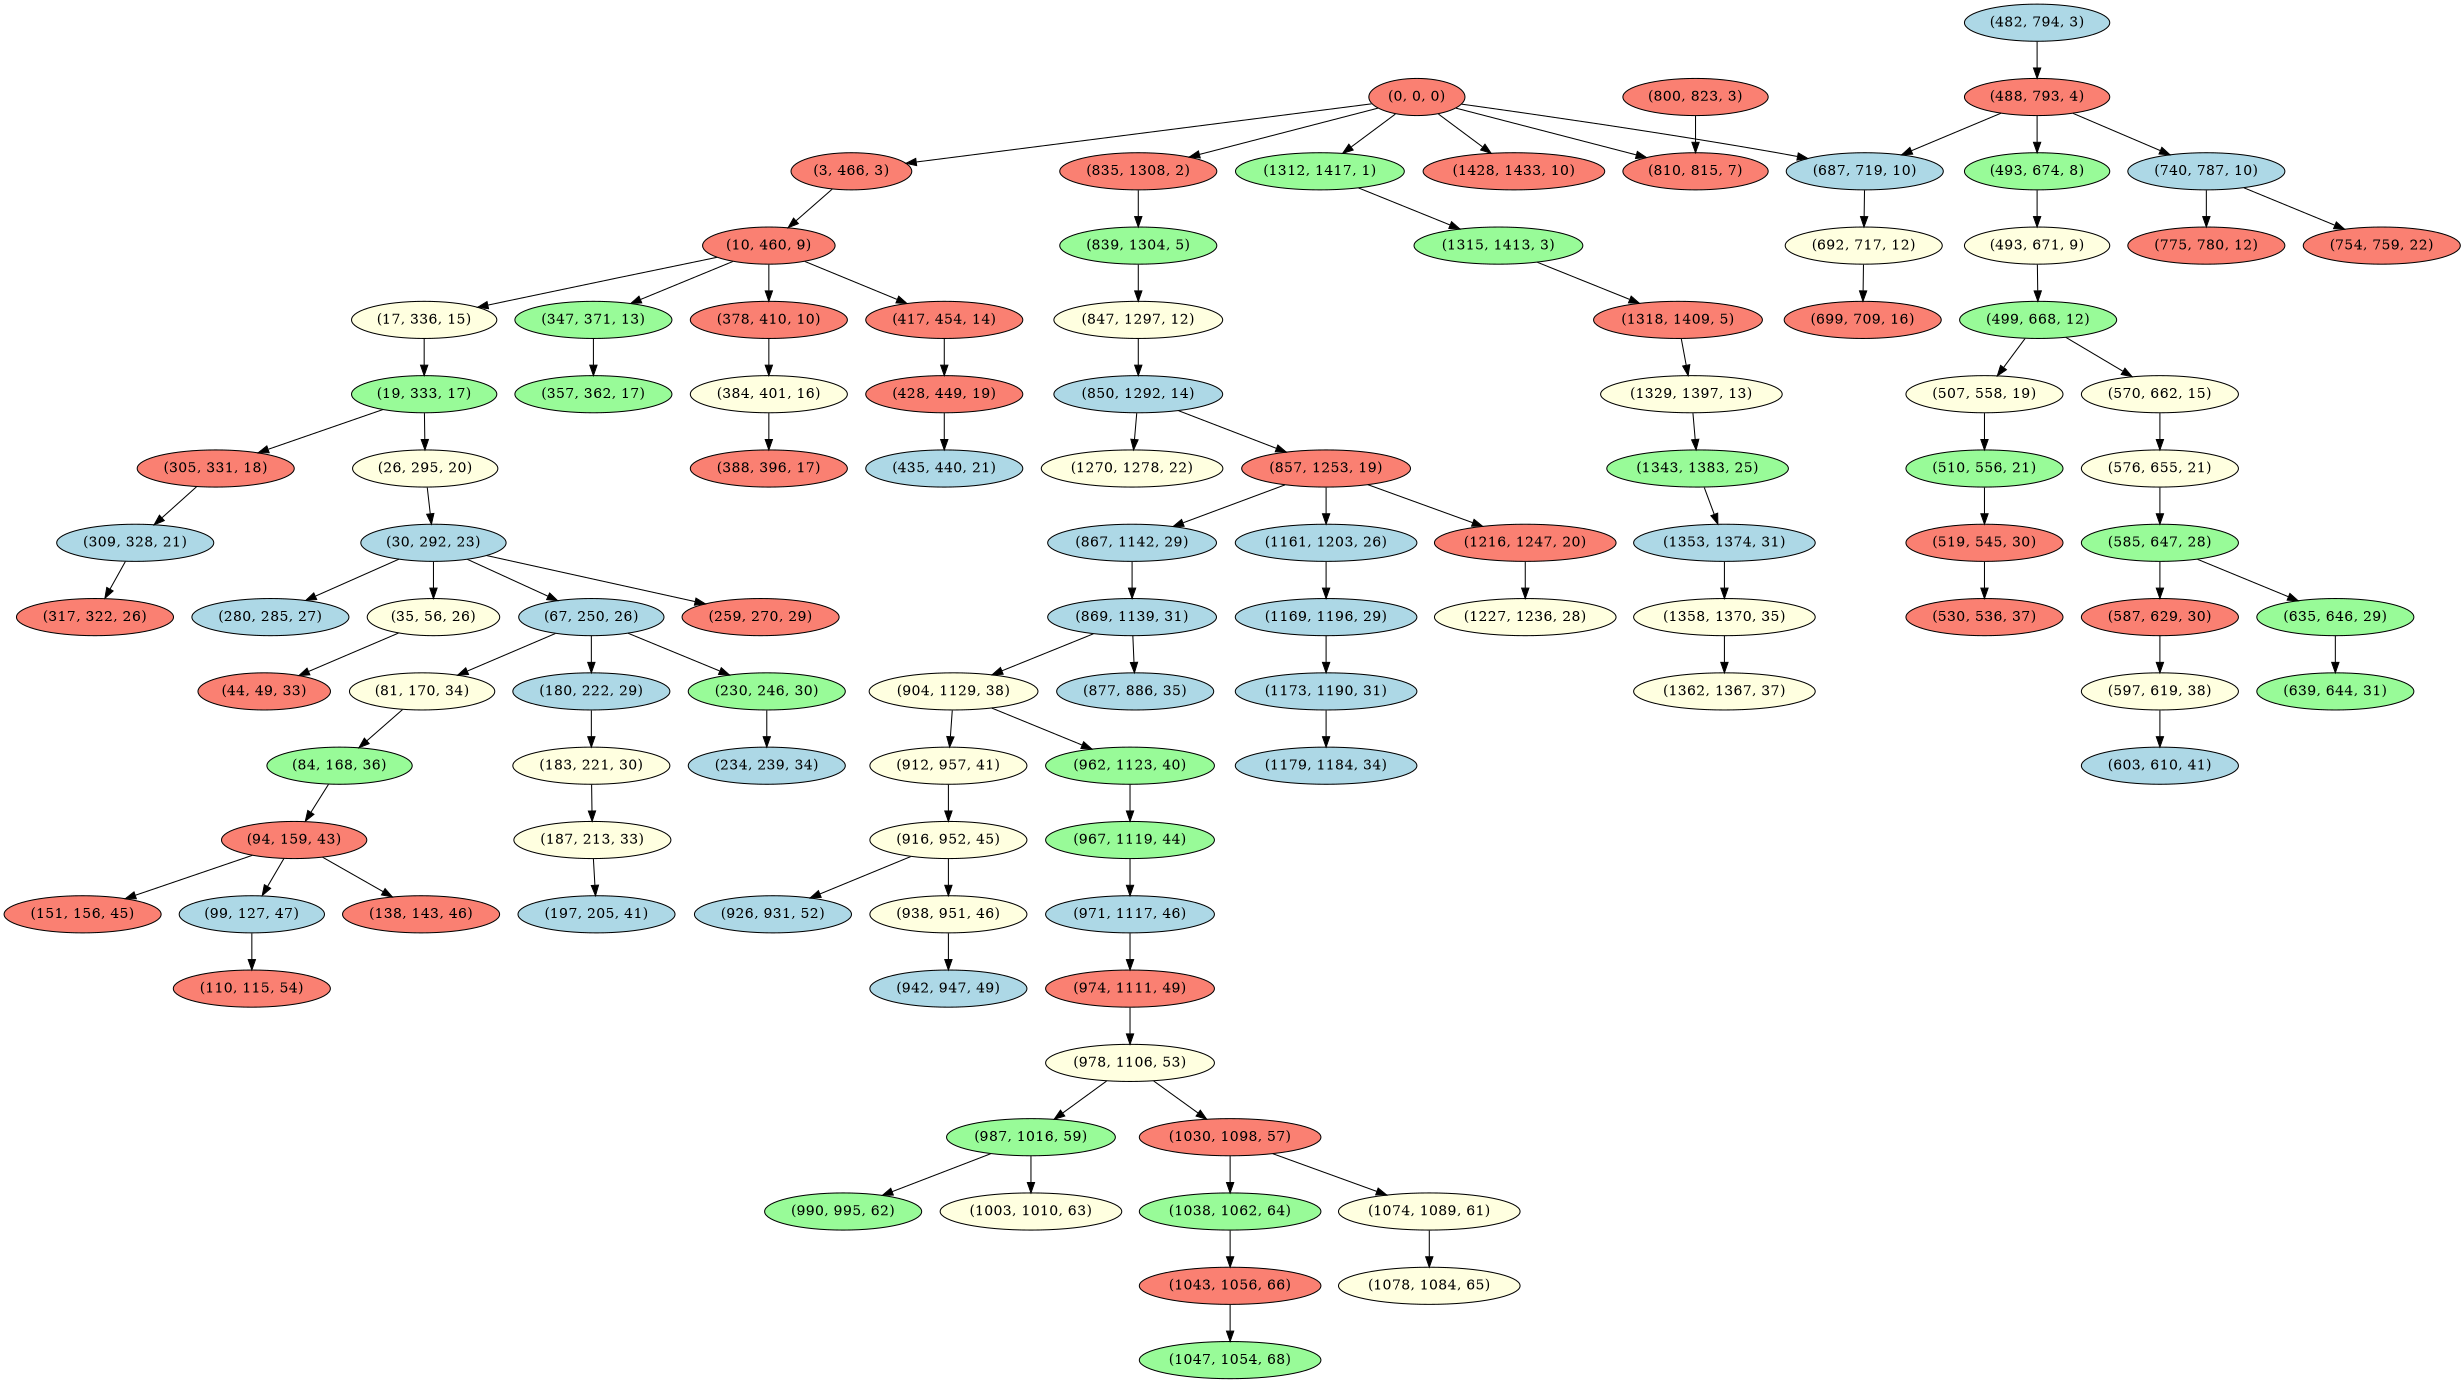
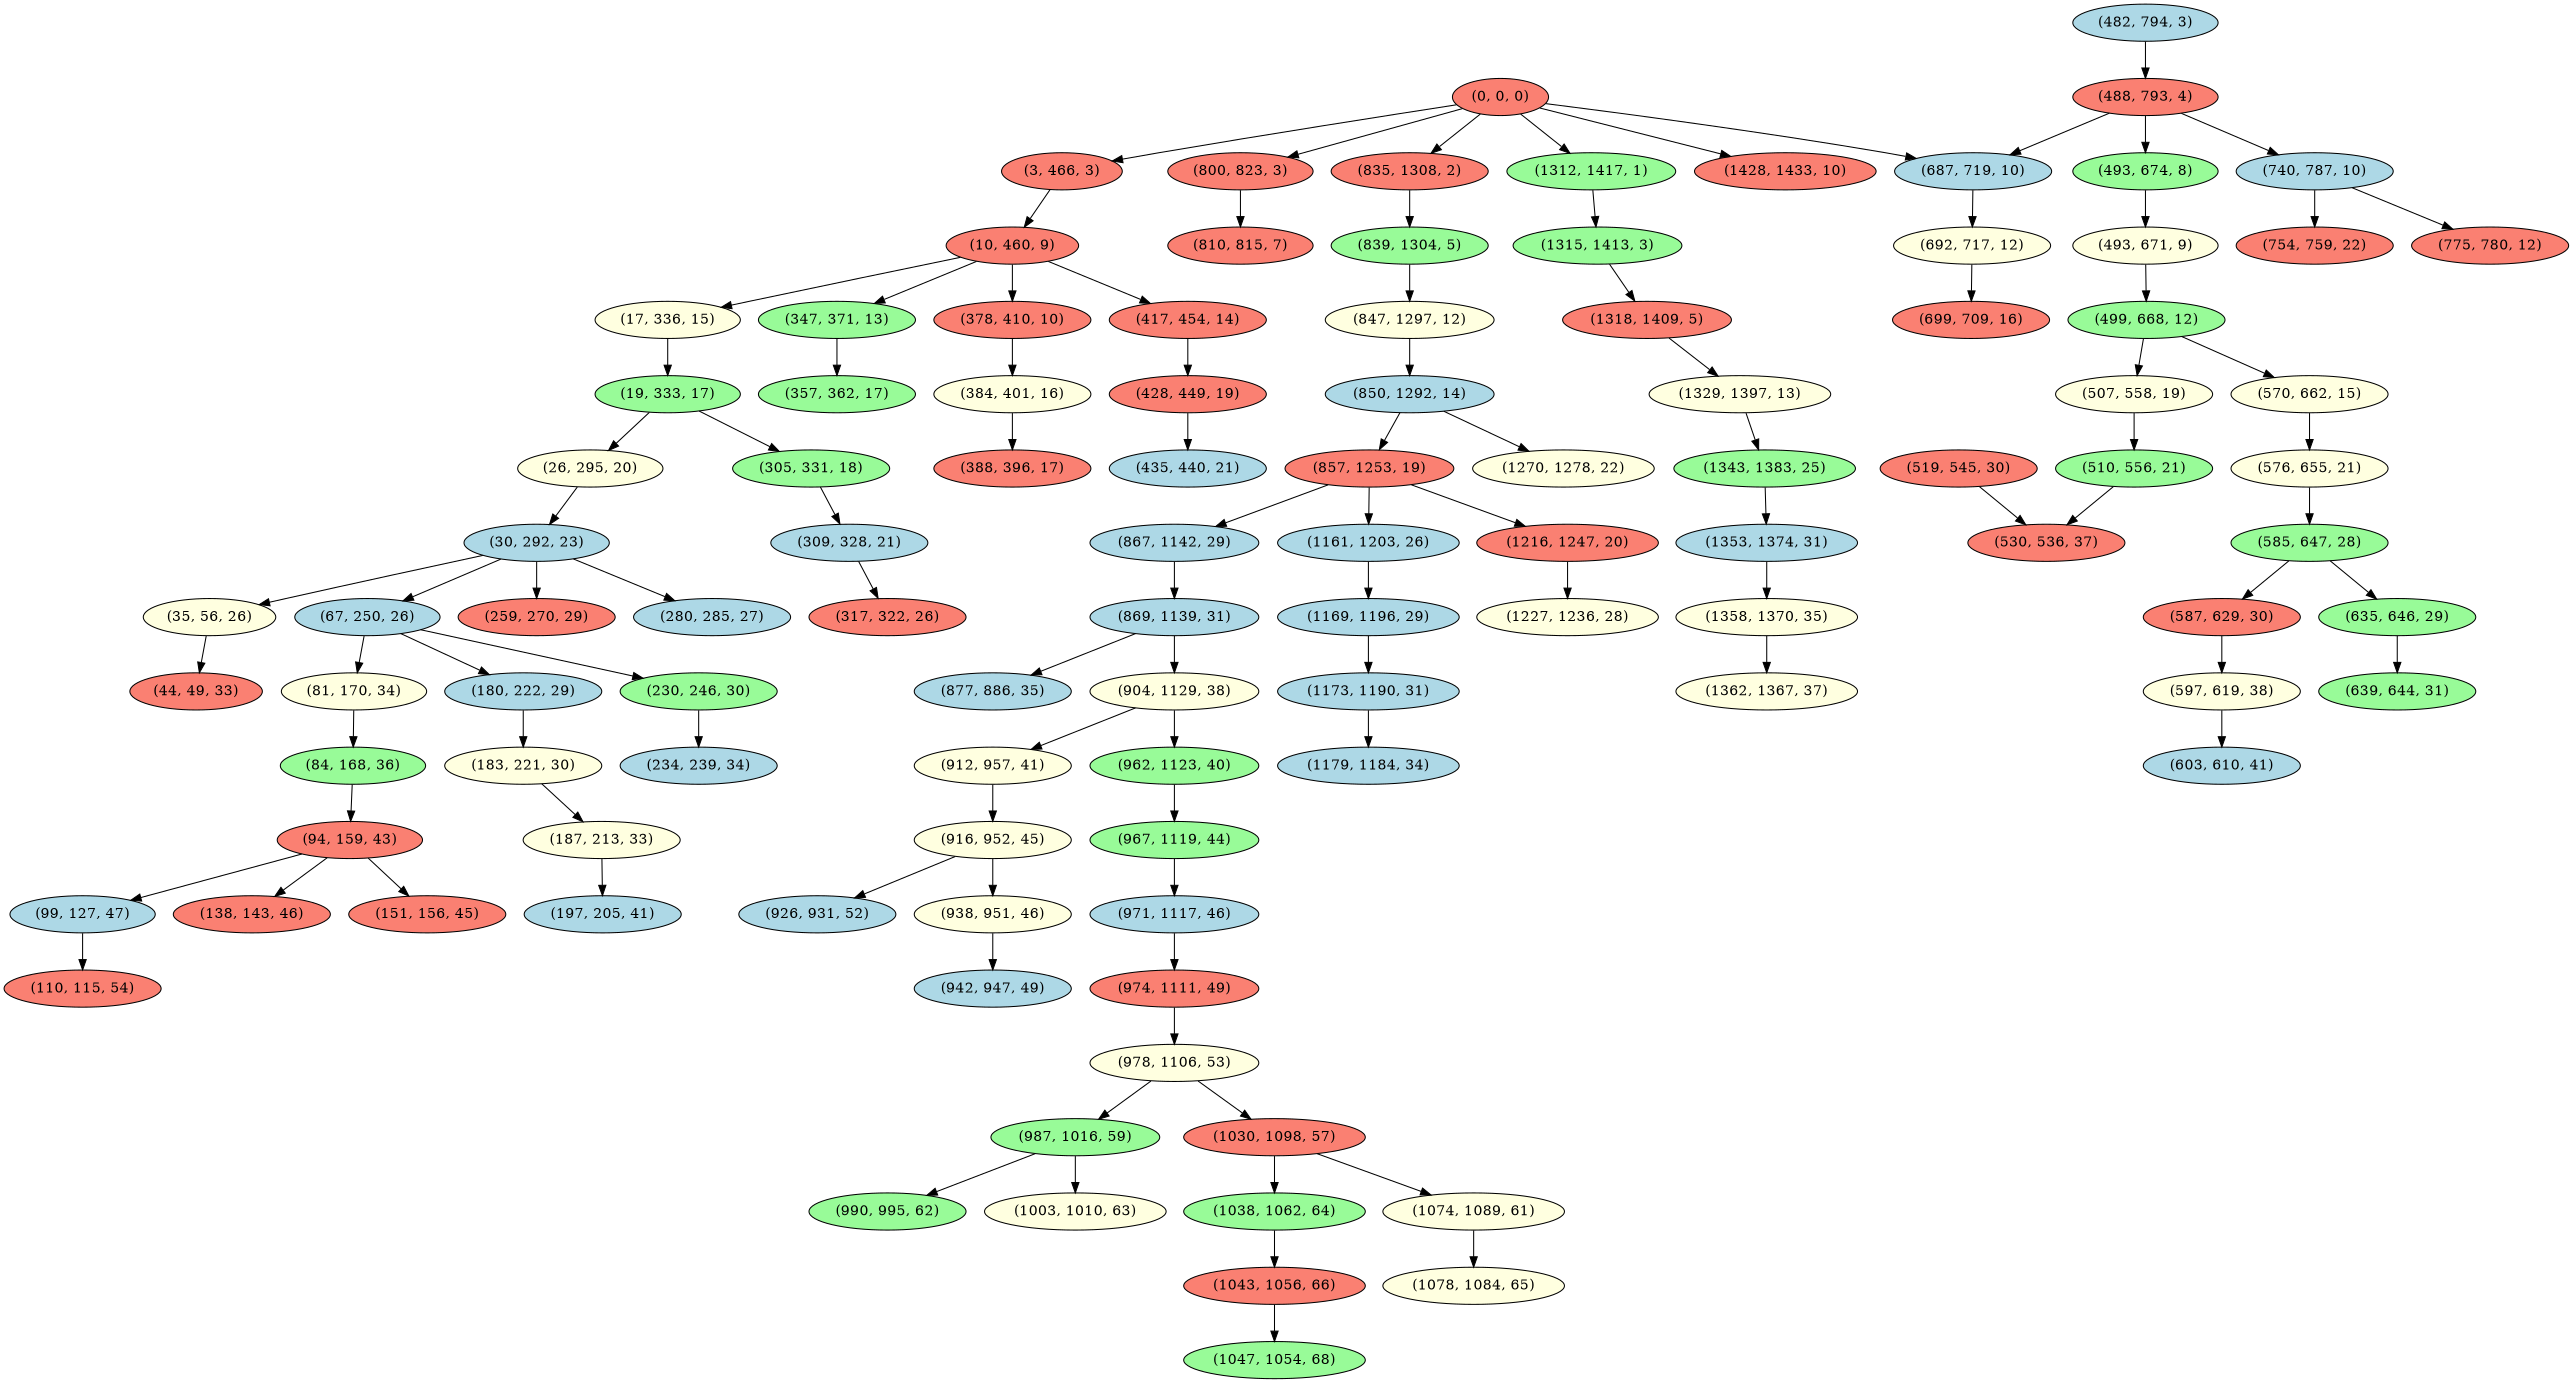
edge "(0, 0, 0)" -> "(810, 815, 7)": now "(0, 0, 0)" -> "(800, 823, 3)"
node "(305, 331, 18)": fillcolor salmon -> palegreen
edge "(510, 556, 21)" -> "(519, 545, 30)": now "(510, 556, 21)" -> "(530, 536, 37)"
